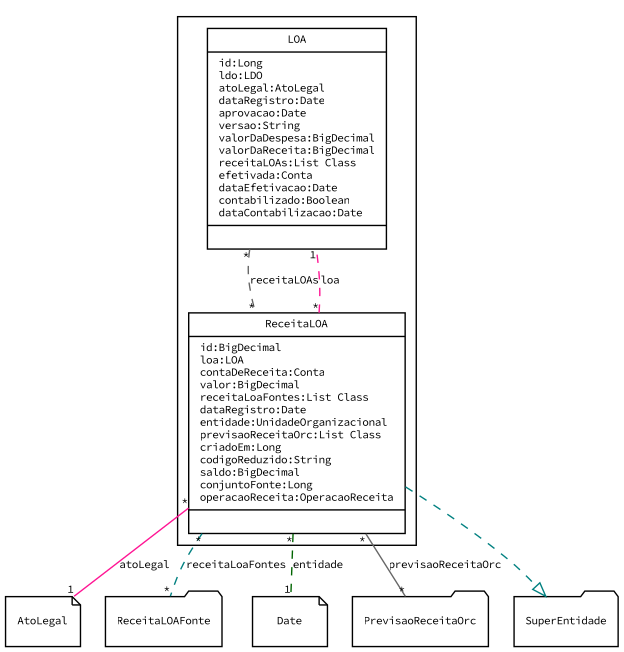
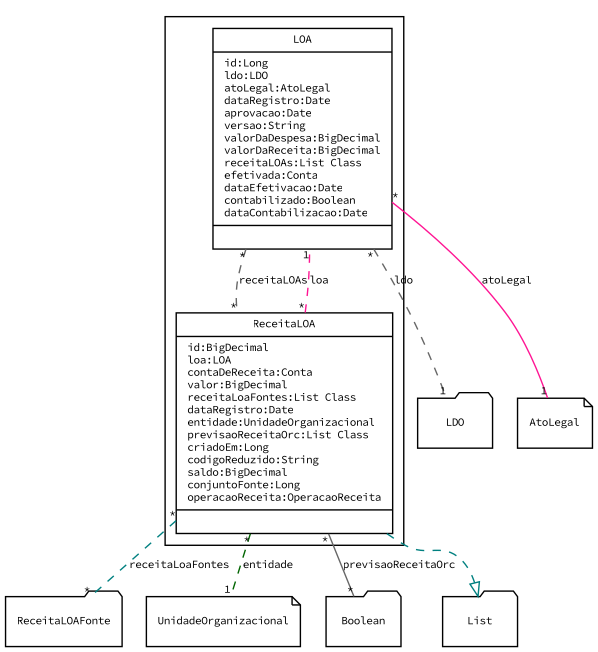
node "LDO": added
edge "ReceitaLOA" -- "AtoLegal": now "LOA" -- "AtoLegal"
node "Date": label "Date" -> "UnidadeOrganizacional"
node "PrevisaoReceitaOrc": label "PrevisaoReceitaOrc" -> "Boolean"
node "SuperEntidade": label "SuperEntidade" -> "List"
